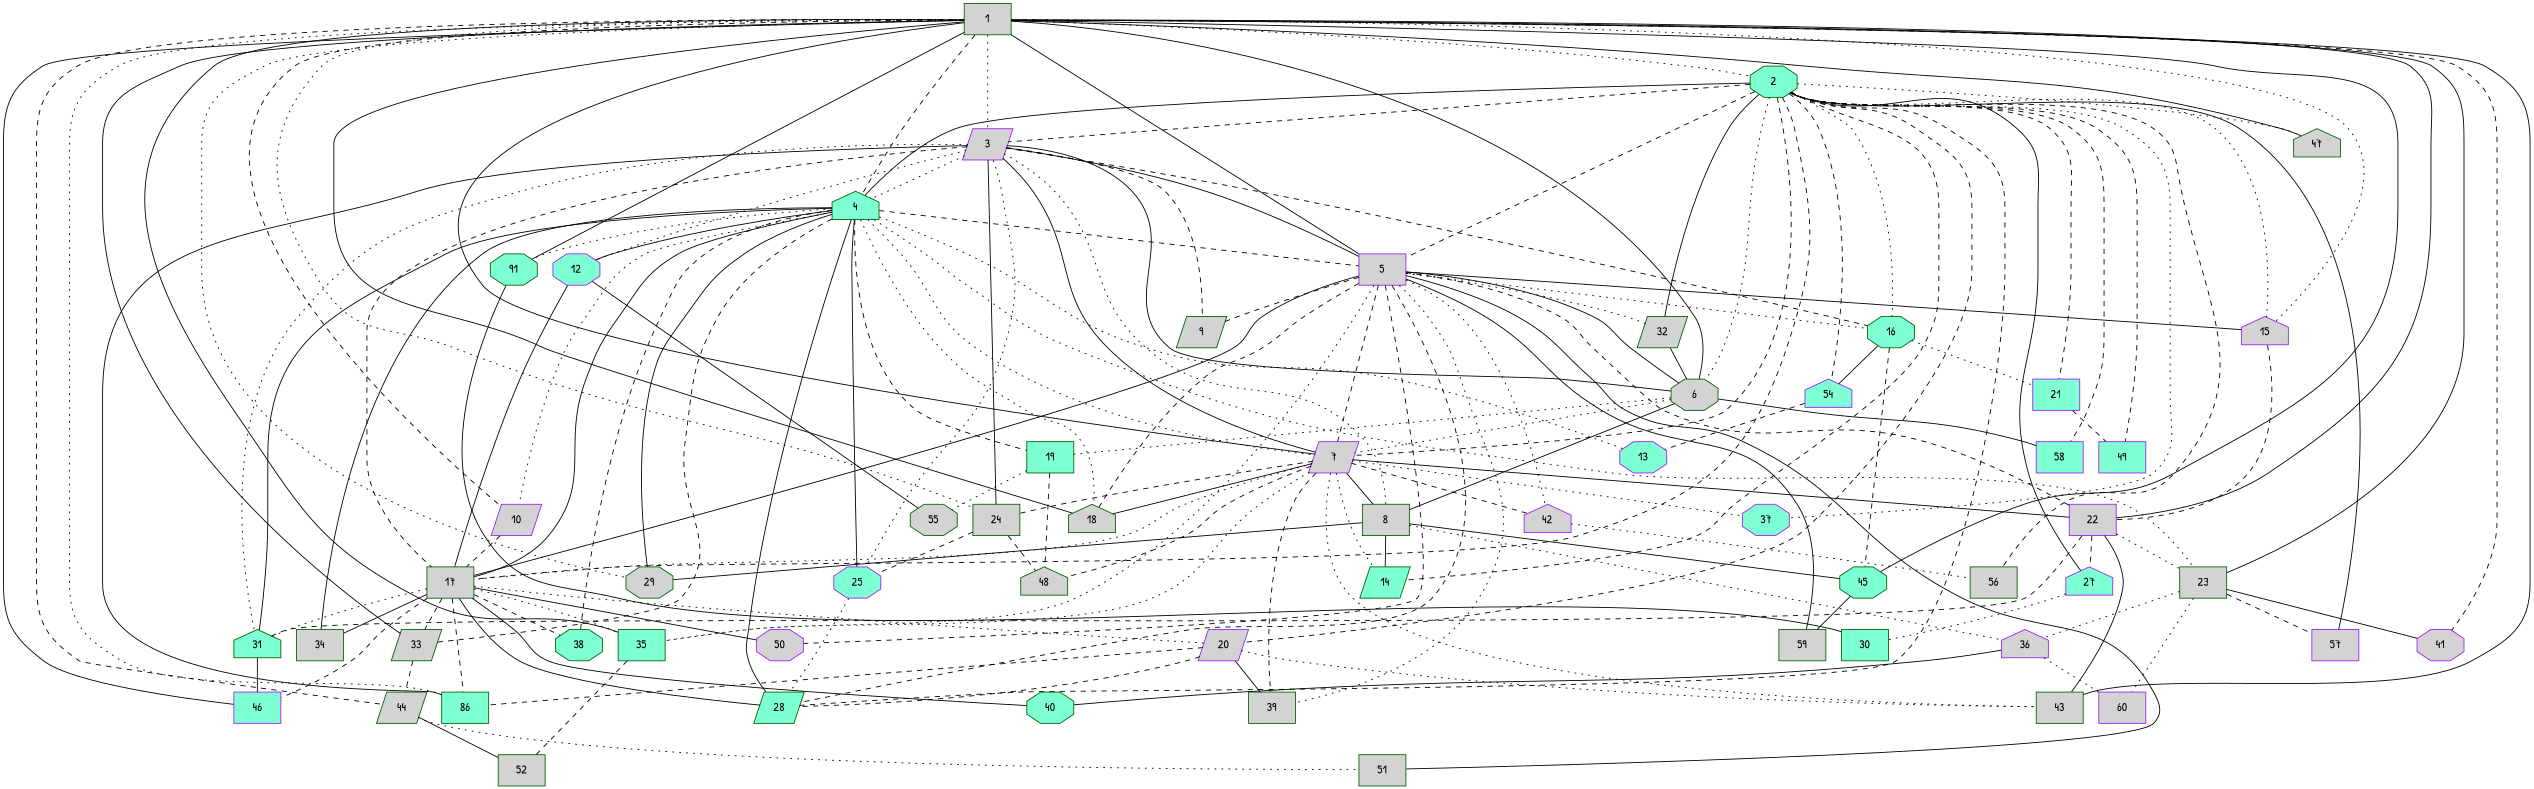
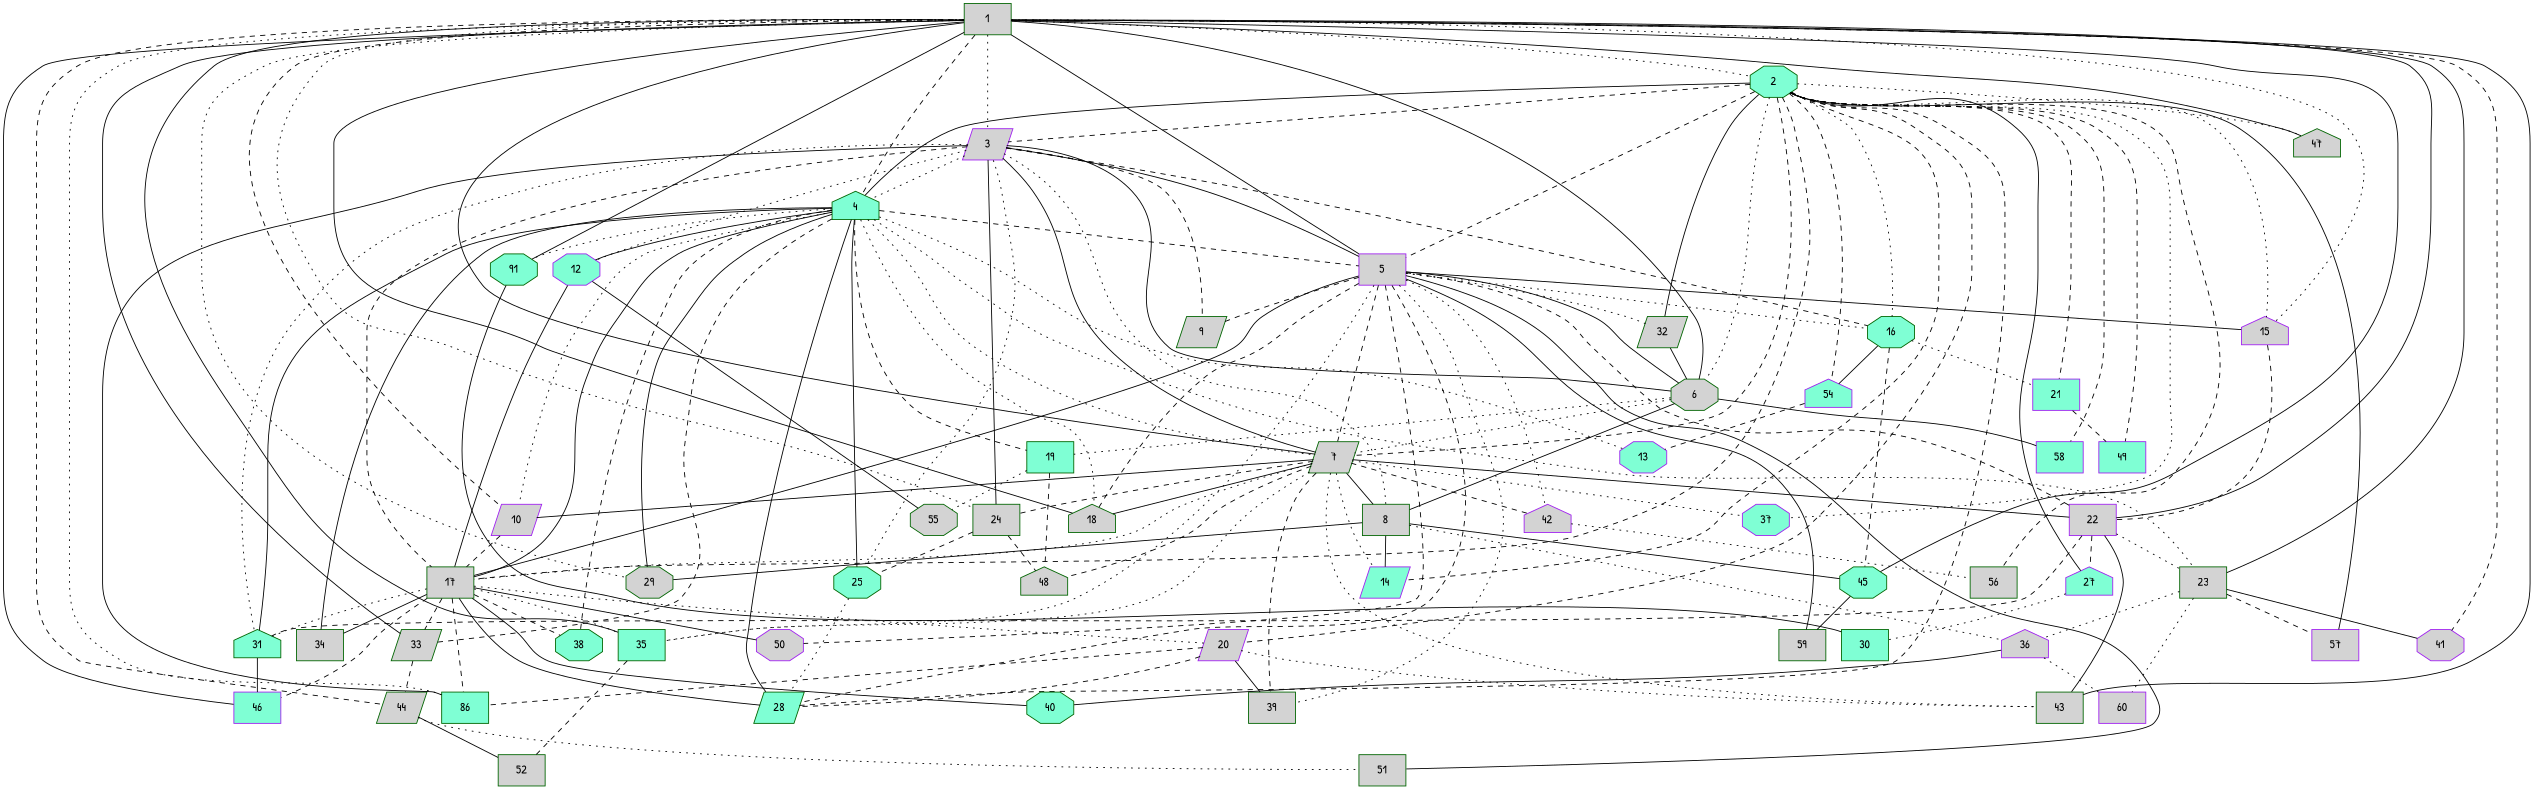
node "7": color purple -> darkgreen
edge "7" -- "10": added
node "25": color purple -> darkgreen
node "14": color darkgreen -> purple
